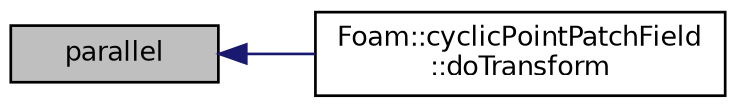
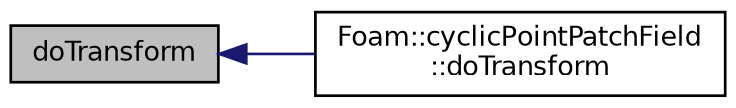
node "parallel": label "parallel" -> "doTransform"
